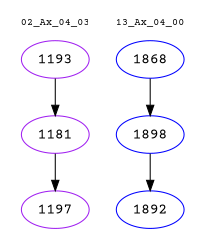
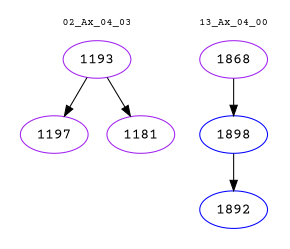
node "1868": color blue -> purple
edge "1181" -> "1197": now "1193" -> "1197"
